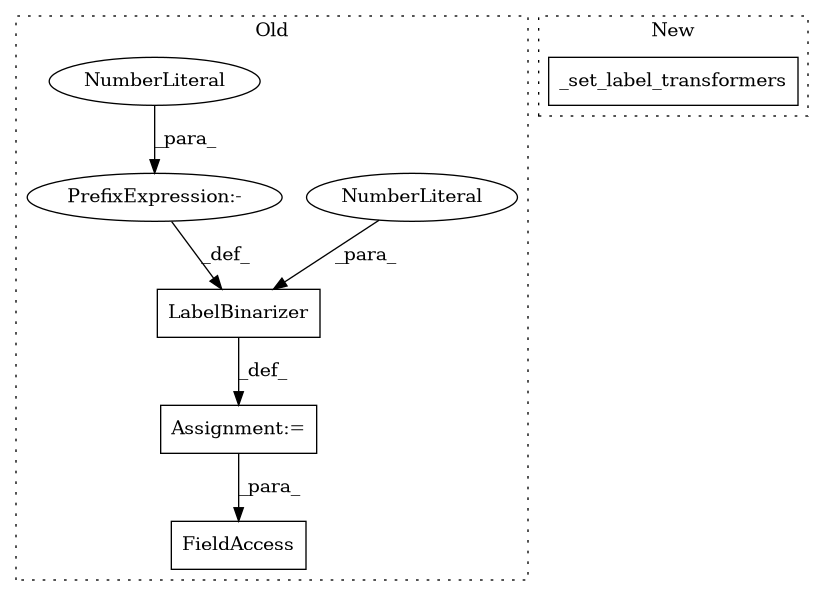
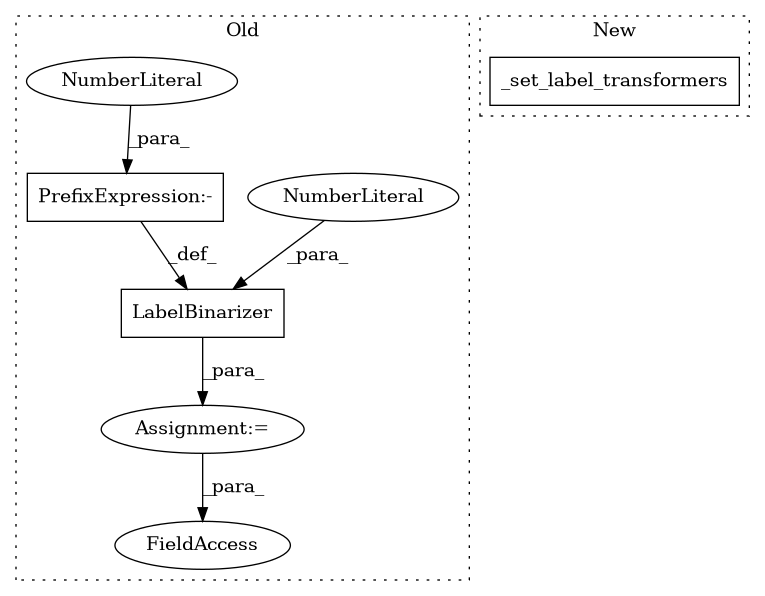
node "PrefixExpression:-": shape ellipse -> box
edge "LabelBinarizer" -> "Assignment:=": label "_def_" -> "_para_"
node "Assignment:=": shape box -> ellipse
node "FieldAccess": shape box -> ellipse
